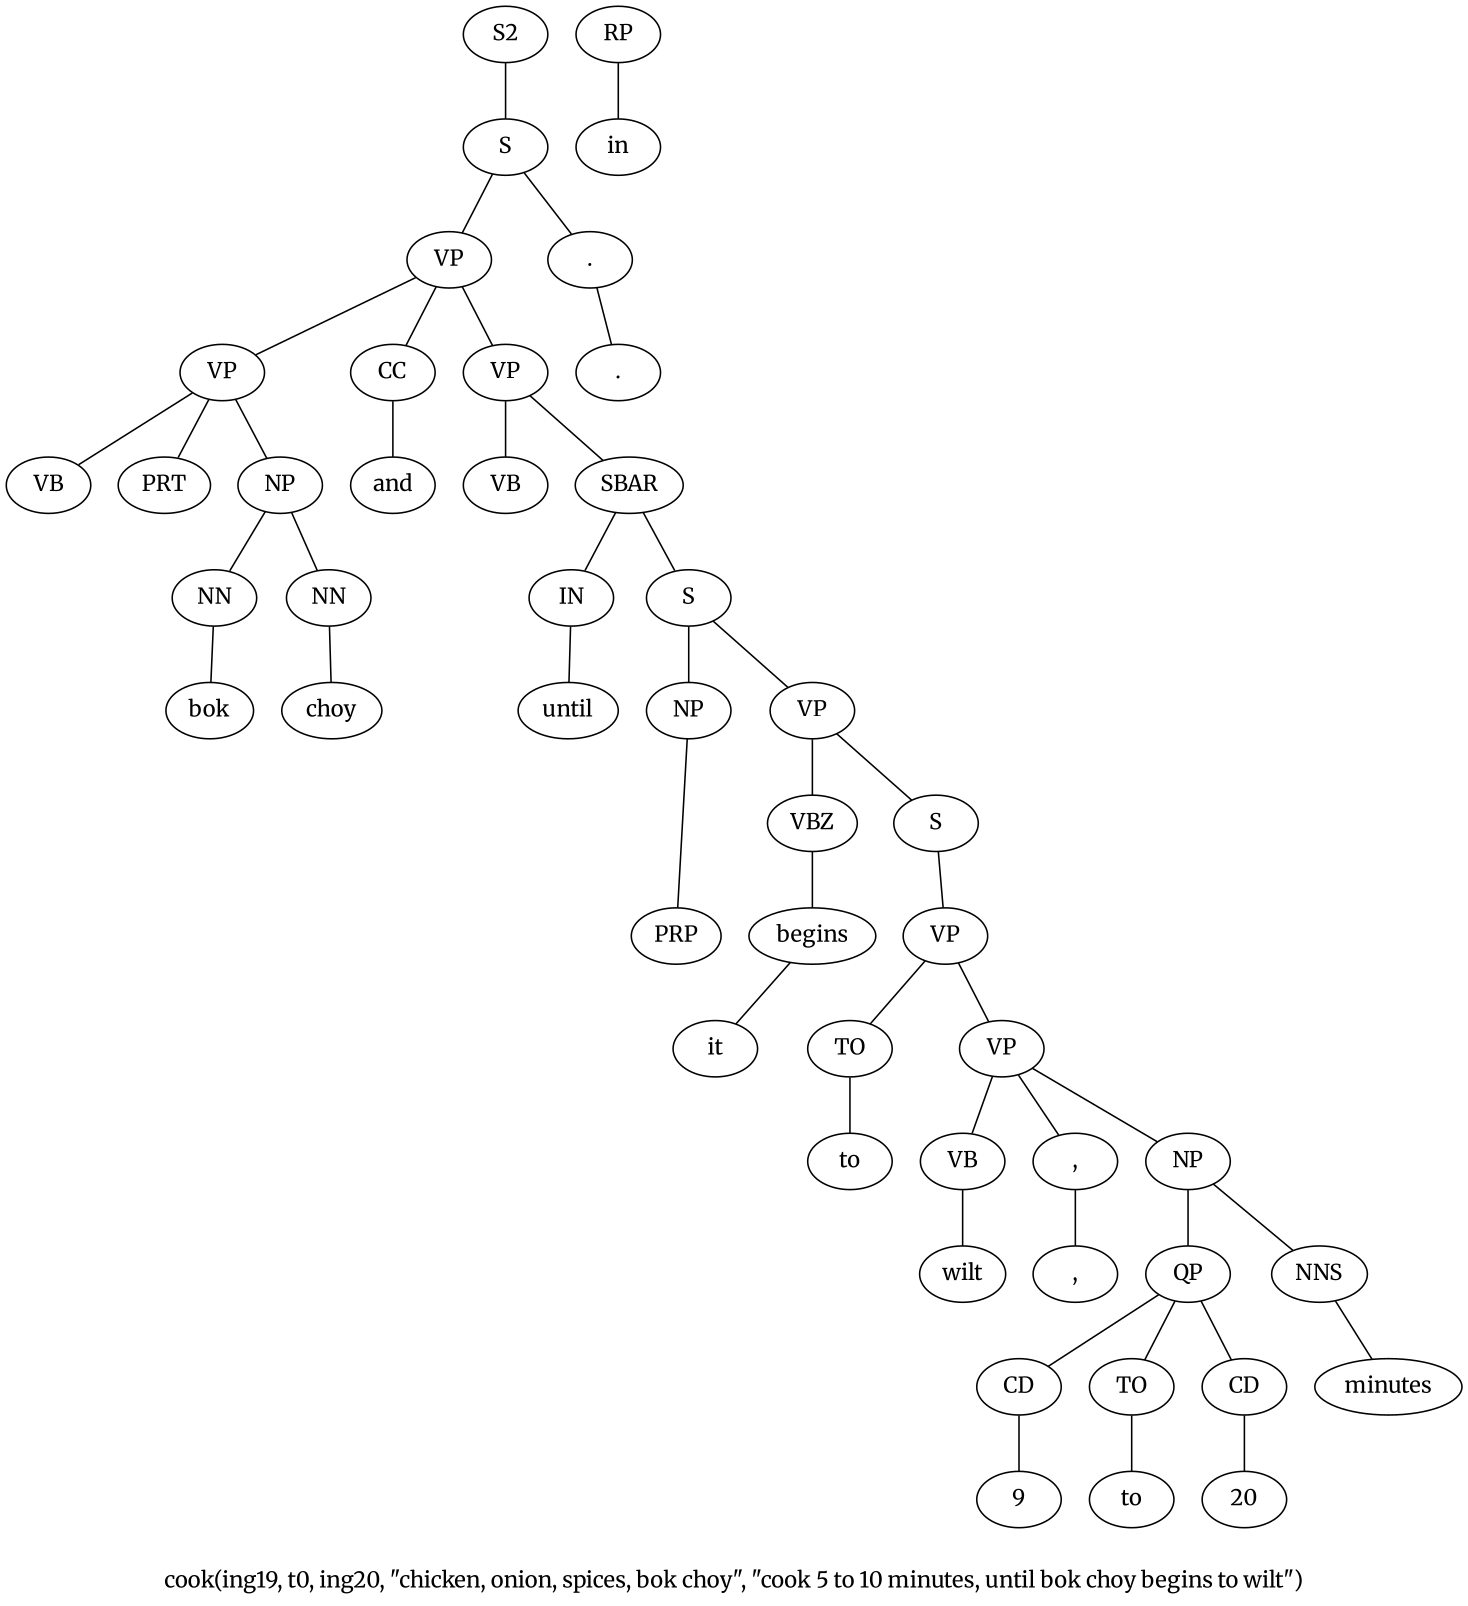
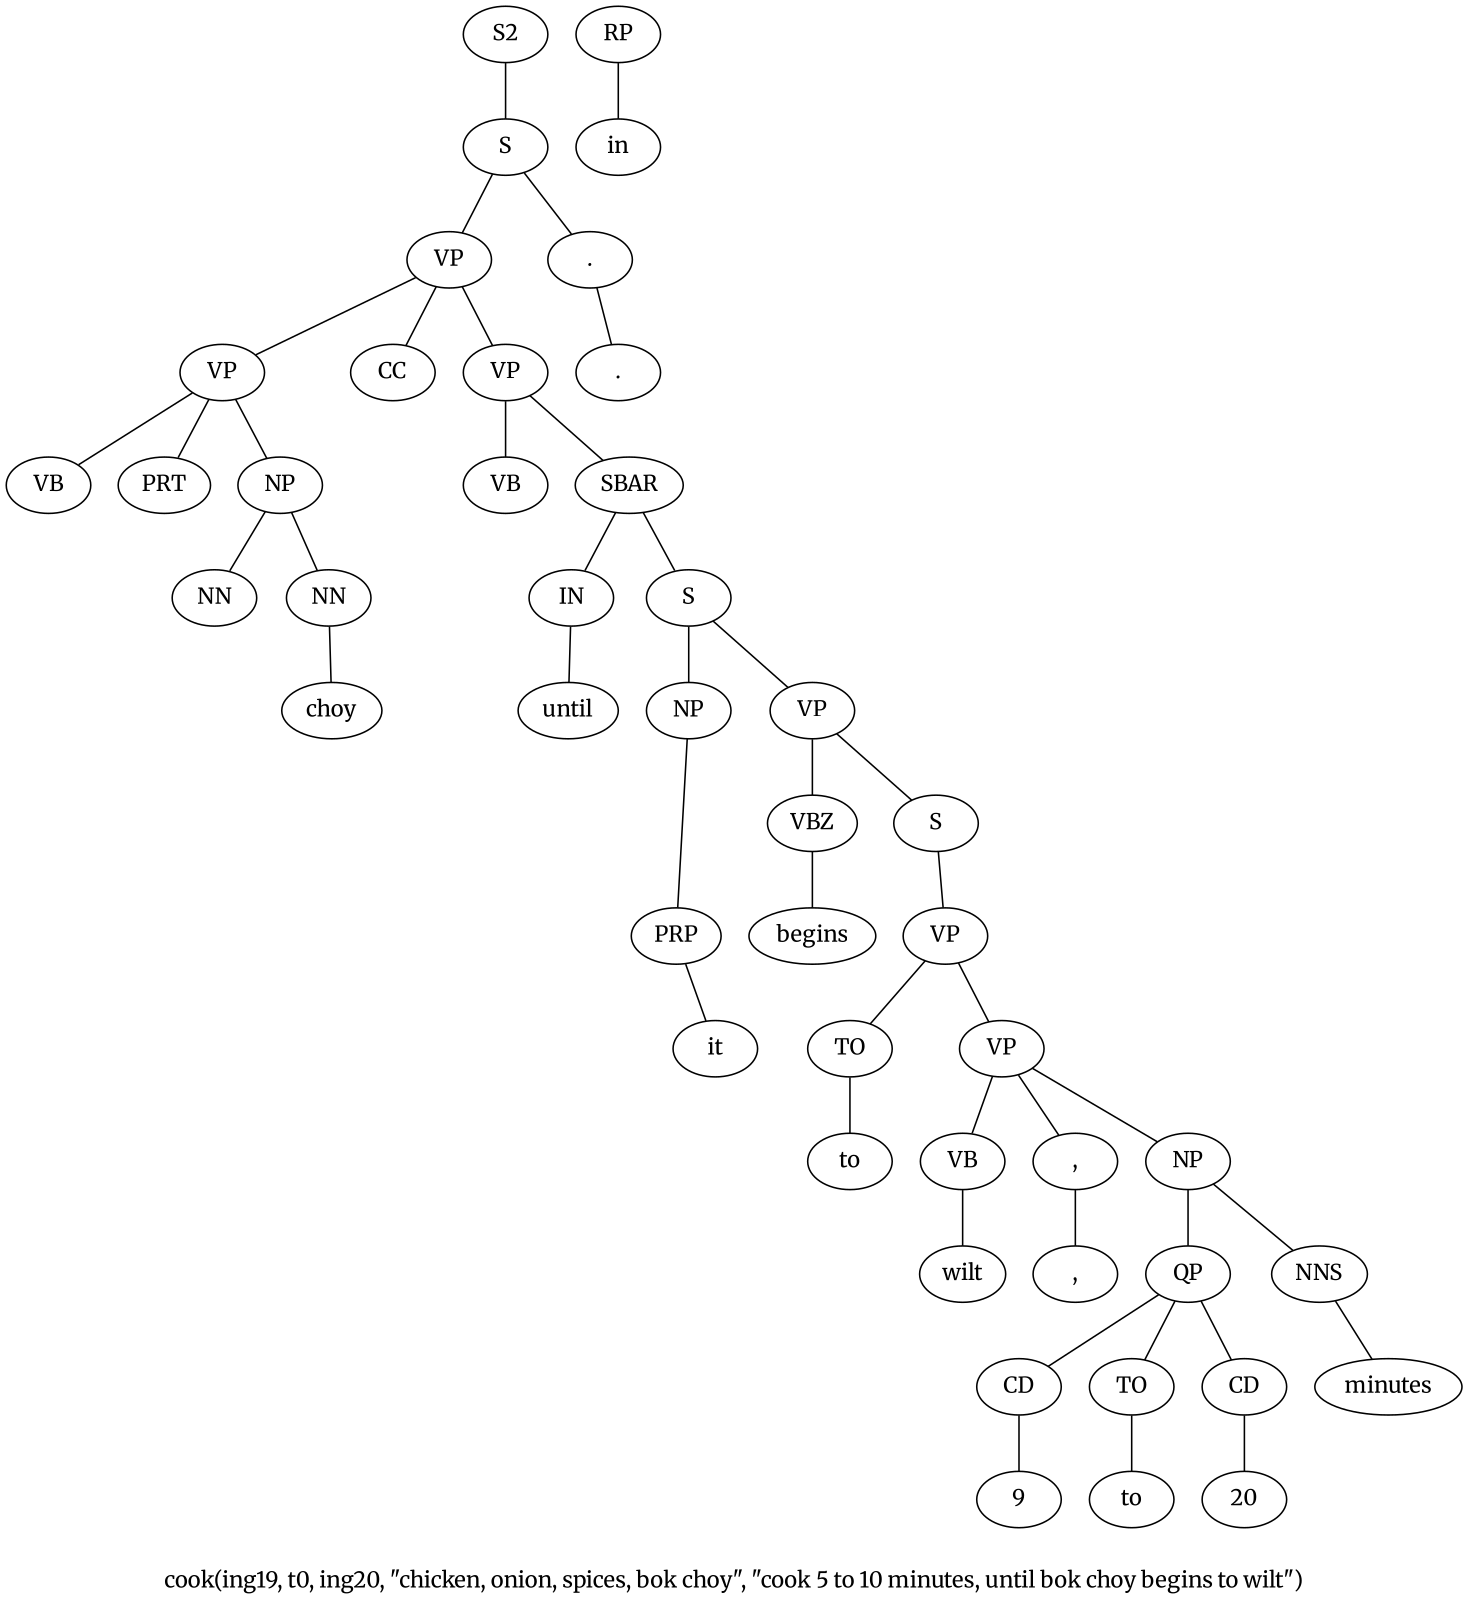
node "and": removed
node "bok": removed
edge "begins" -- "it": now "PRP" -- "it"
